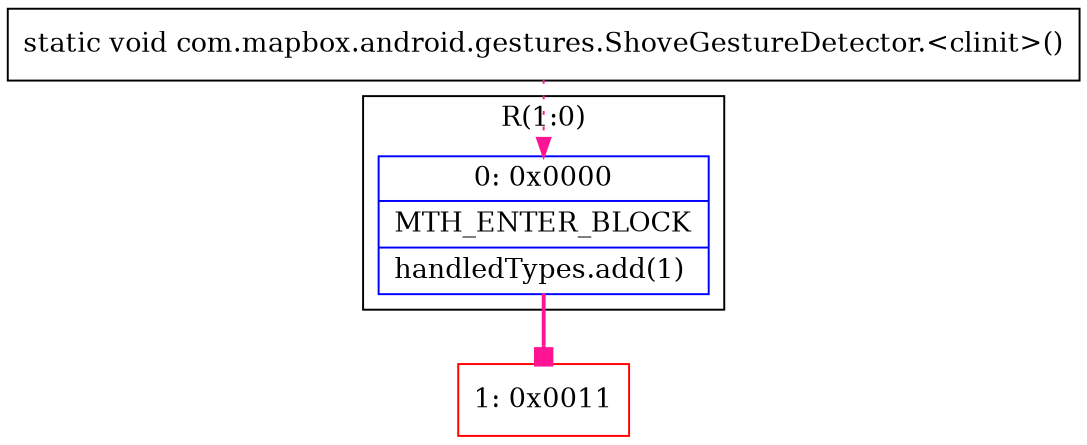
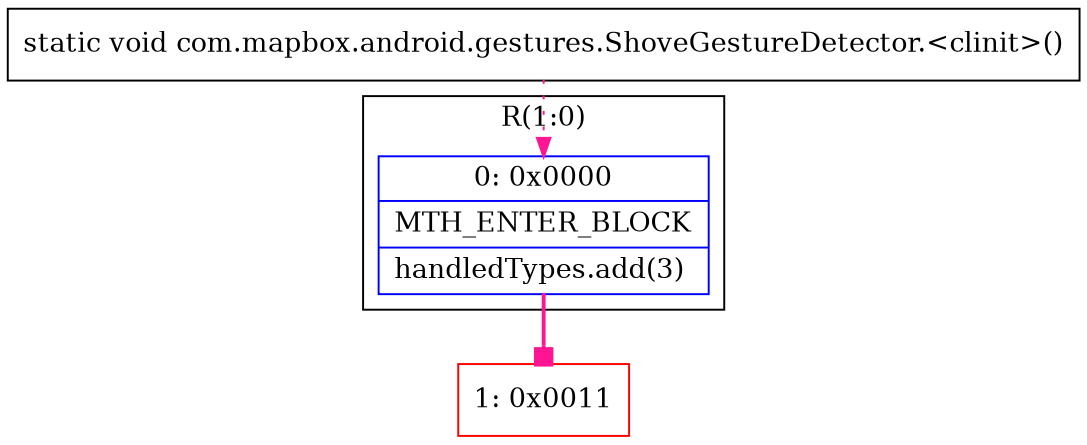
node "0: 0x0000": text "handledTypes.add(1)" -> "handledTypes.add(3)"
